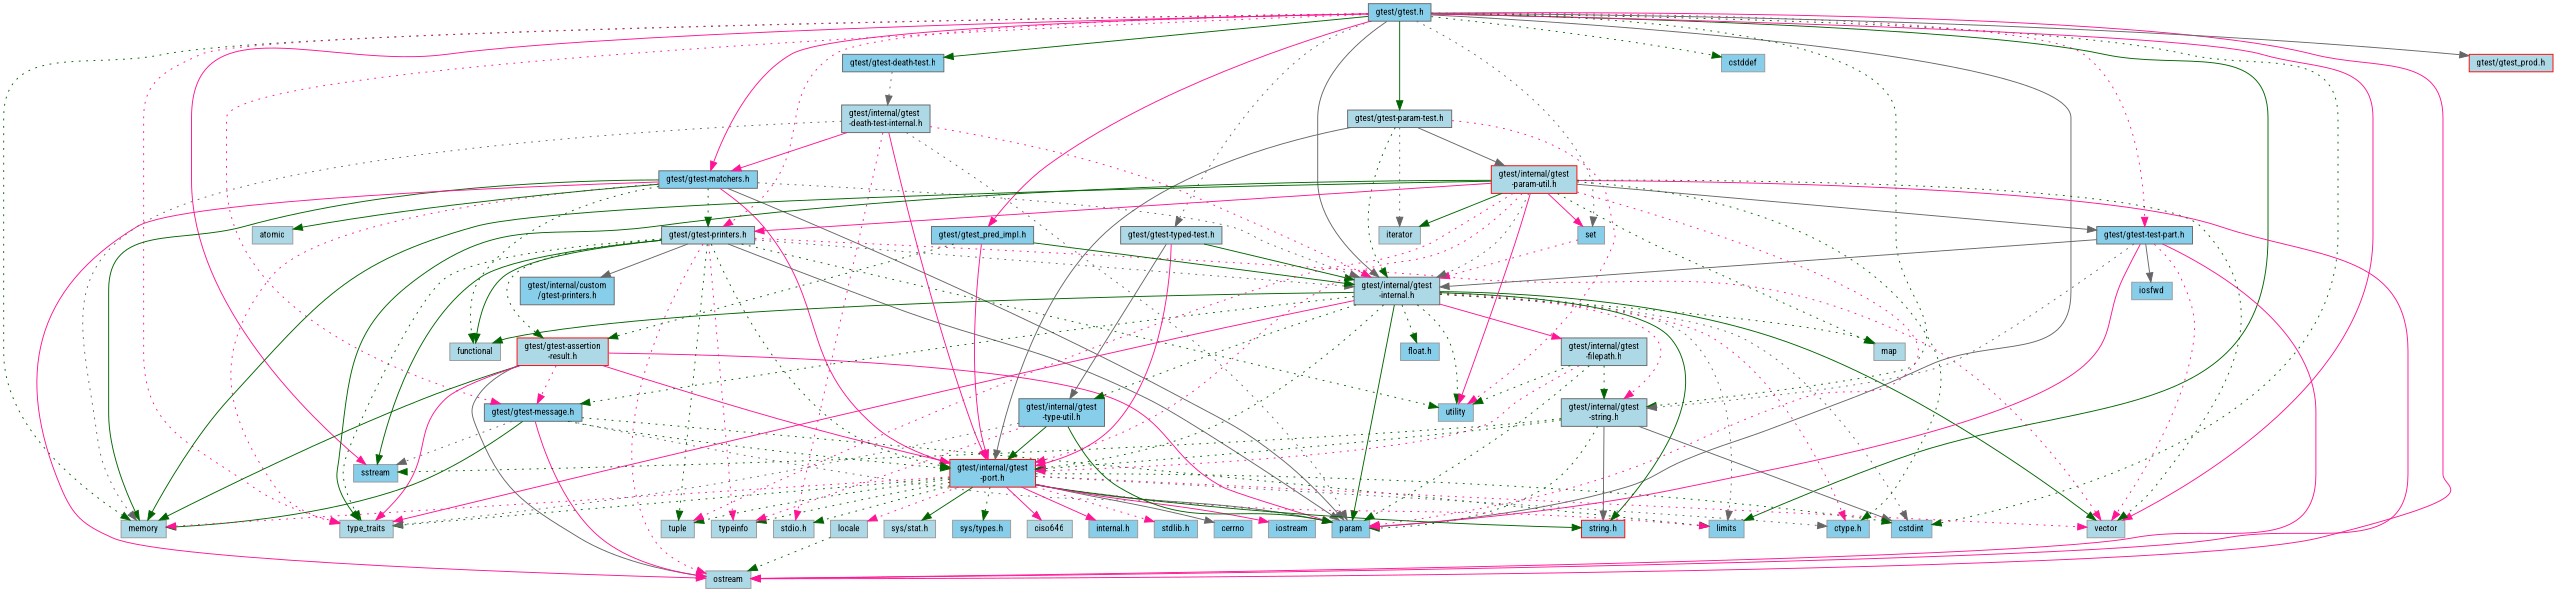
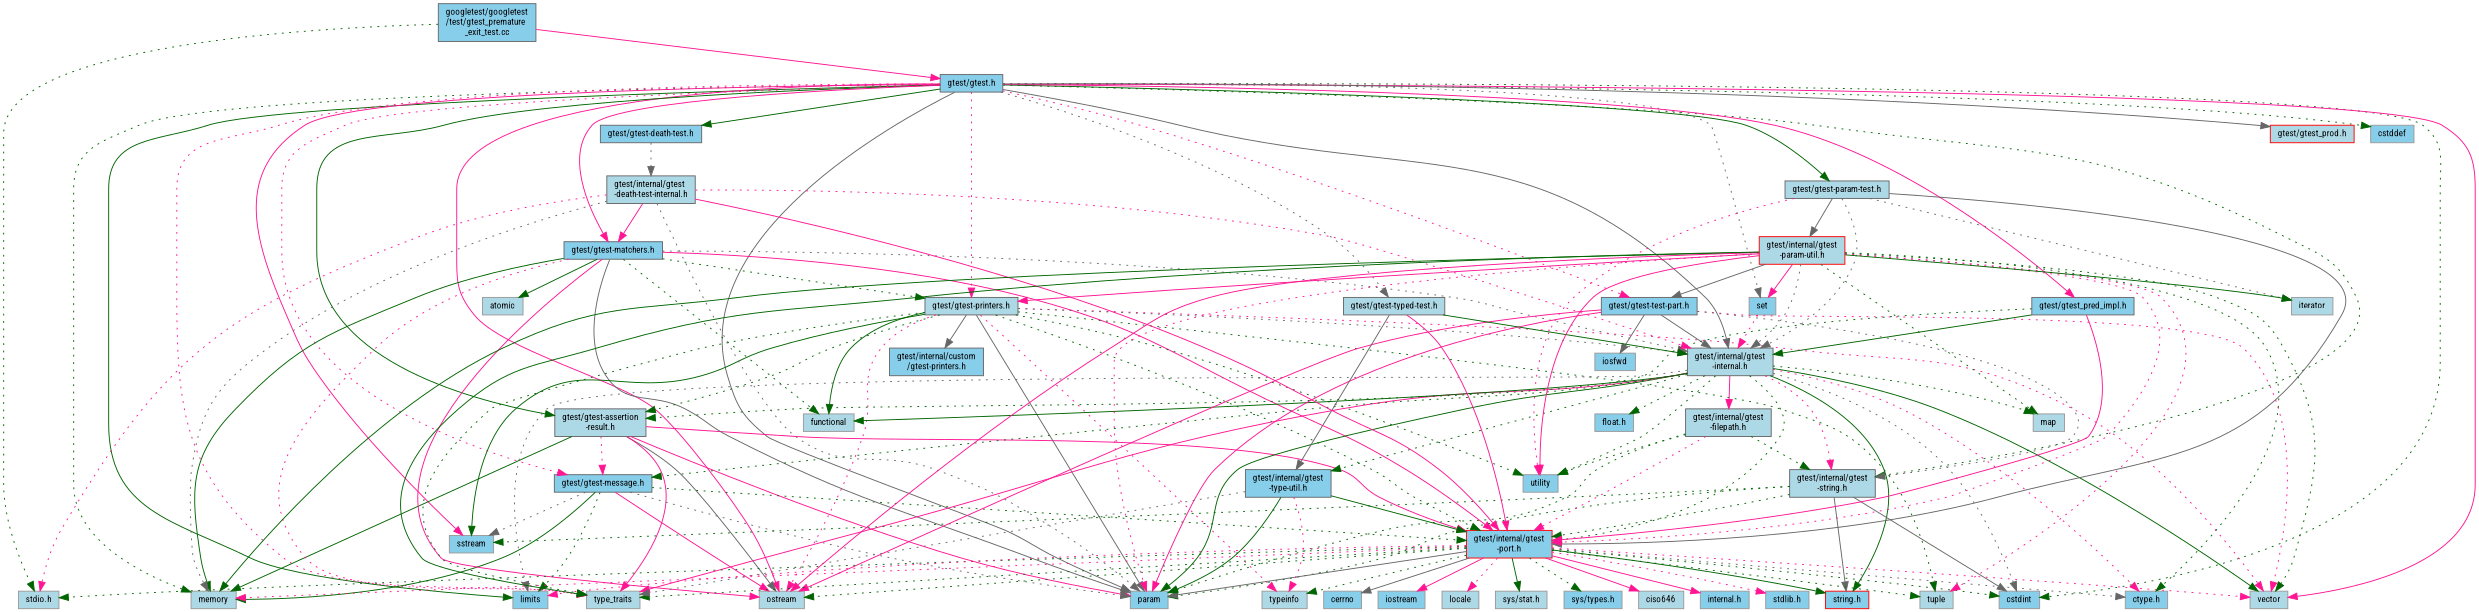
node "googletest/googletest /test/gtest_premature _exit_test.cc": added
edge "gtest/gtest.h" -> "gtest/gtest-assertion -result.h": added
edge "gtest/gtest-param-test.h" -> "gtest/internal/gtest -internal.h": color darkgreen -> gray40
node "gtest/gtest-assertion -result.h": color red -> grey40
edge "locale" -> "ostream": now "gtest/internal/gtest -port.h" -> "ostream"
